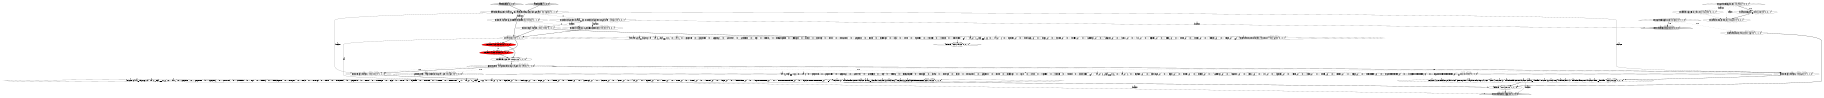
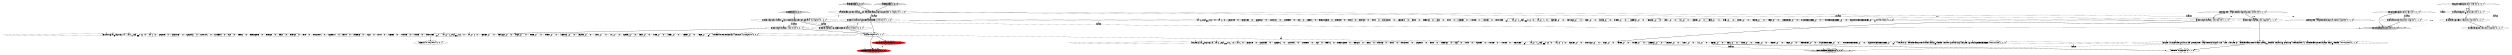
node "nonReserved['0', '0', '1']": added
edge "_errHandler.reportError(this,re)@@@21@@@['0', '0', '1']" -> "_errHandler.recover(this,re)@@@22@@@['0', '0', '1']": style dashed -> bold
edge "_localctx.exception = re@@@20@@@['0', '0', '1']" -> "_errHandler.recover(this,re)@@@22@@@['0', '0', '1']": now "_localctx.exception = re@@@20@@@['0', '0', '1']" -> "_errHandler.reportError(this,re)@@@21@@@['0', '0', '1']"
edge "RecognitionException re@@@45@@@['1', '1', '0']" -> "_errHandler.recover(this,re)@@@48@@@['1', '1', '0']": label "true" -> "_localctx"
node "{exitRule()}@@@24@@@['0', '0', '1']": shape diamond -> ellipse
node "_errHandler.sync(this)@@@8@@@['1', '1', '0']": removed
edge "_errHandler.recover(this,re)@@@48@@@['1', '1', '0']" -> "{exitRule()}@@@50@@@['1', '1', '0']": now "_errHandler.recover(this,re)@@@48@@@['1', '1', '0']" -> "return _localctx@@@27@@@['1', '1', '1']"
edge "{exitRule()}@@@50@@@['1', '1', '0']" -> "return _localctx@@@53@@@['1', '1', '0']": removed
